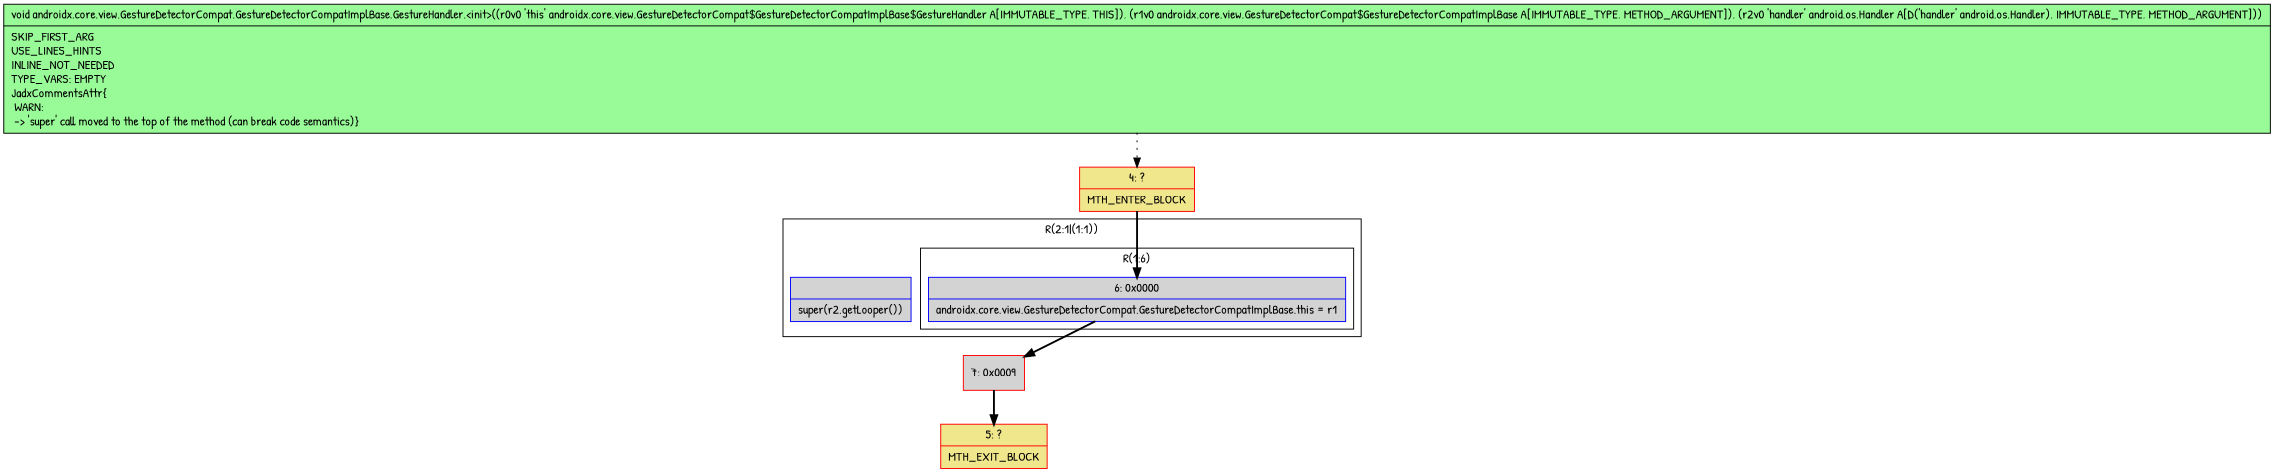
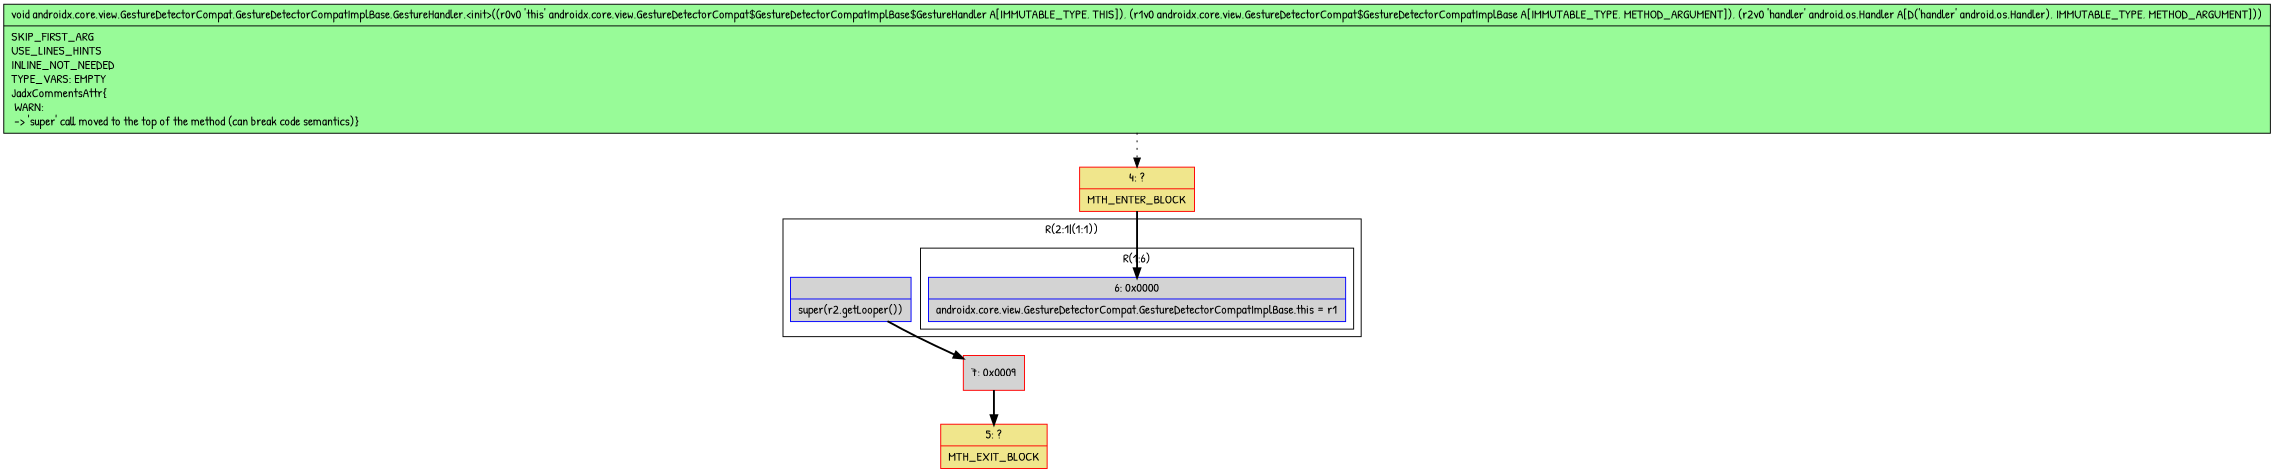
edge "6: 0x0000" -> "7: 0x0009": now "super(r2.getLooper())" -> "7: 0x0009"
